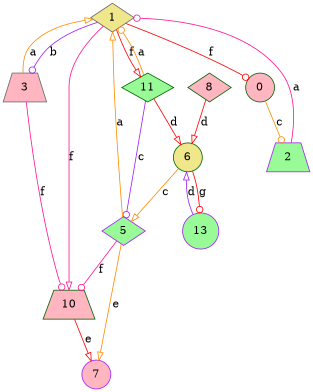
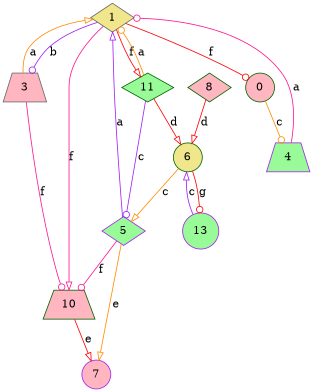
edge "5" -> "1": color darkorange -> purple
node "2": label "2" -> "4"
edge "13" -> "6": label "d" -> "c"
